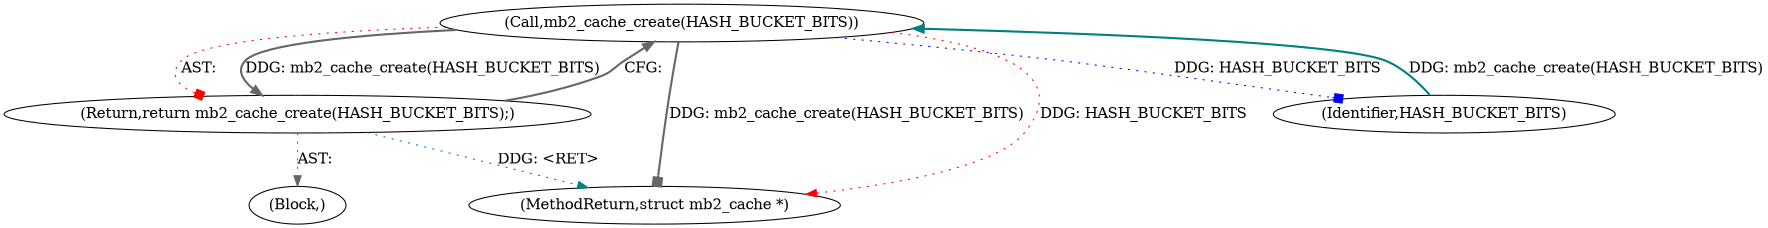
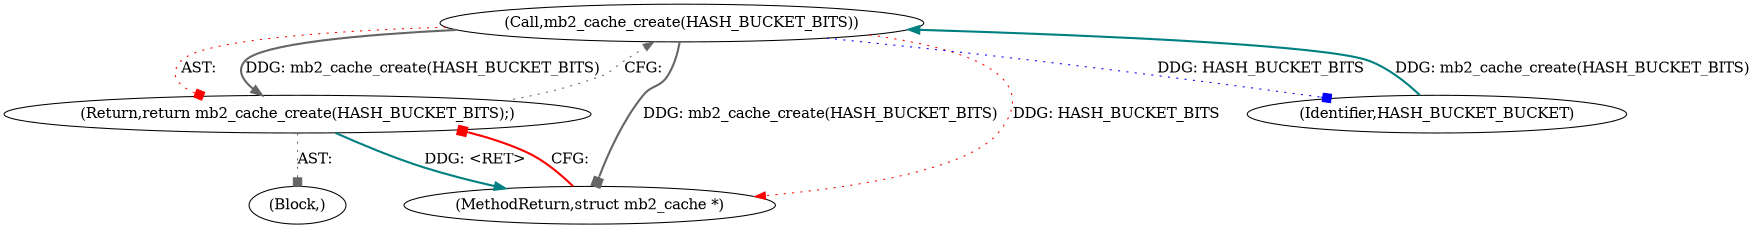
edge "(Return,return mb2_cache_create(HASH_BUCKET_BITS);)" -> "(Call,mb2_cache_create(HASH_BUCKET_BITS))": style bold -> dotted
node "(Identifier,HASH_BUCKET_BITS)": label "(Identifier,HASH_BUCKET_BITS)" -> "(Identifier,HASH_BUCKET_BUCKET)"
edge "(MethodReturn,struct mb2_cache *)" -> "(Return,return mb2_cache_create(HASH_BUCKET_BITS);)": added, label "CFG:"
edge "(Return,return mb2_cache_create(HASH_BUCKET_BITS);)" -> "(Block,)": arrowhead normal -> box
edge "(Return,return mb2_cache_create(HASH_BUCKET_BITS);)" -> "(MethodReturn,struct mb2_cache *)": style dotted -> bold
